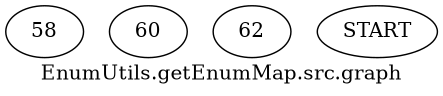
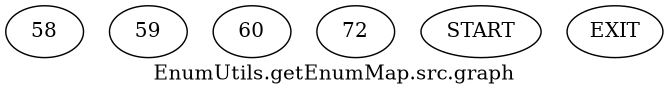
node "59": added
node "62": label "62" -> "72"
node "EXIT": added
